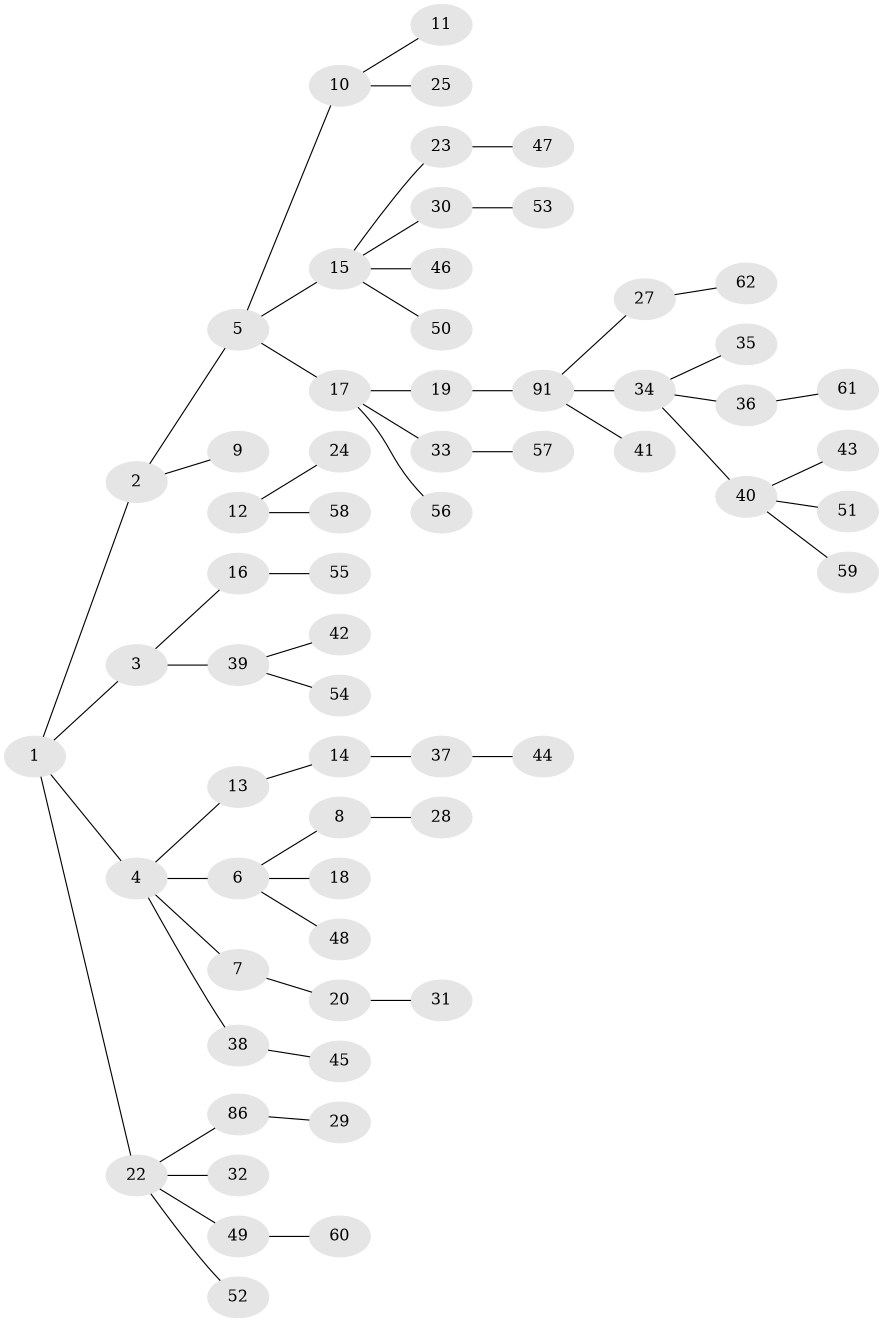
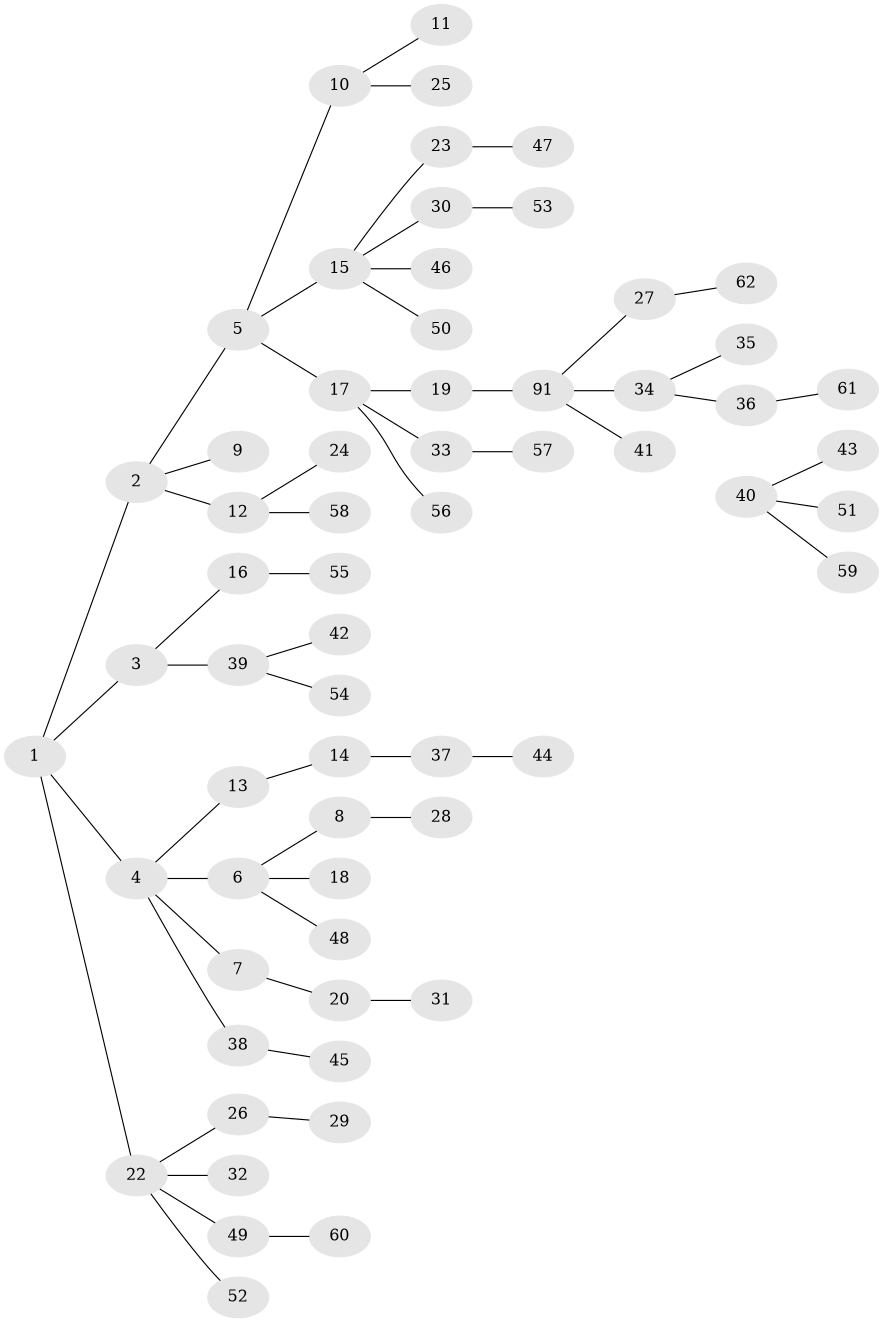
edge "34" -- "40": removed
edge "2" -- "12": added
node "86": label "86" -> "26"
